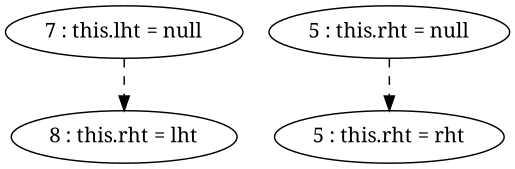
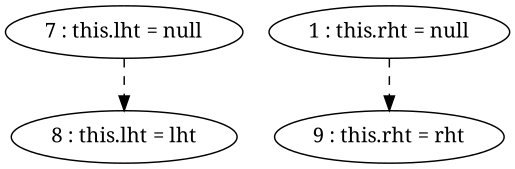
node "5 : this.rht = null": label "5 : this.rht = null" -> "1 : this.rht = null"
node "8 : this.rht = lht": label "8 : this.rht = lht" -> "8 : this.lht = lht"
node "5 : this.rht = rht": label "5 : this.rht = rht" -> "9 : this.rht = rht"
